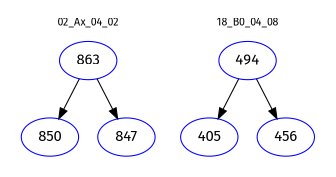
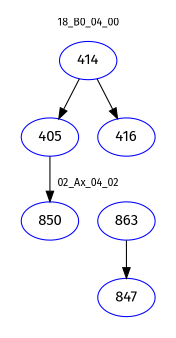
cluster "18_B0_04_08": label "18_B0_04_08" -> "18_B0_04_00"
node "494": label "494" -> "414"
edge "863" -> "850": now "405" -> "850"
node "456": label "456" -> "416"
